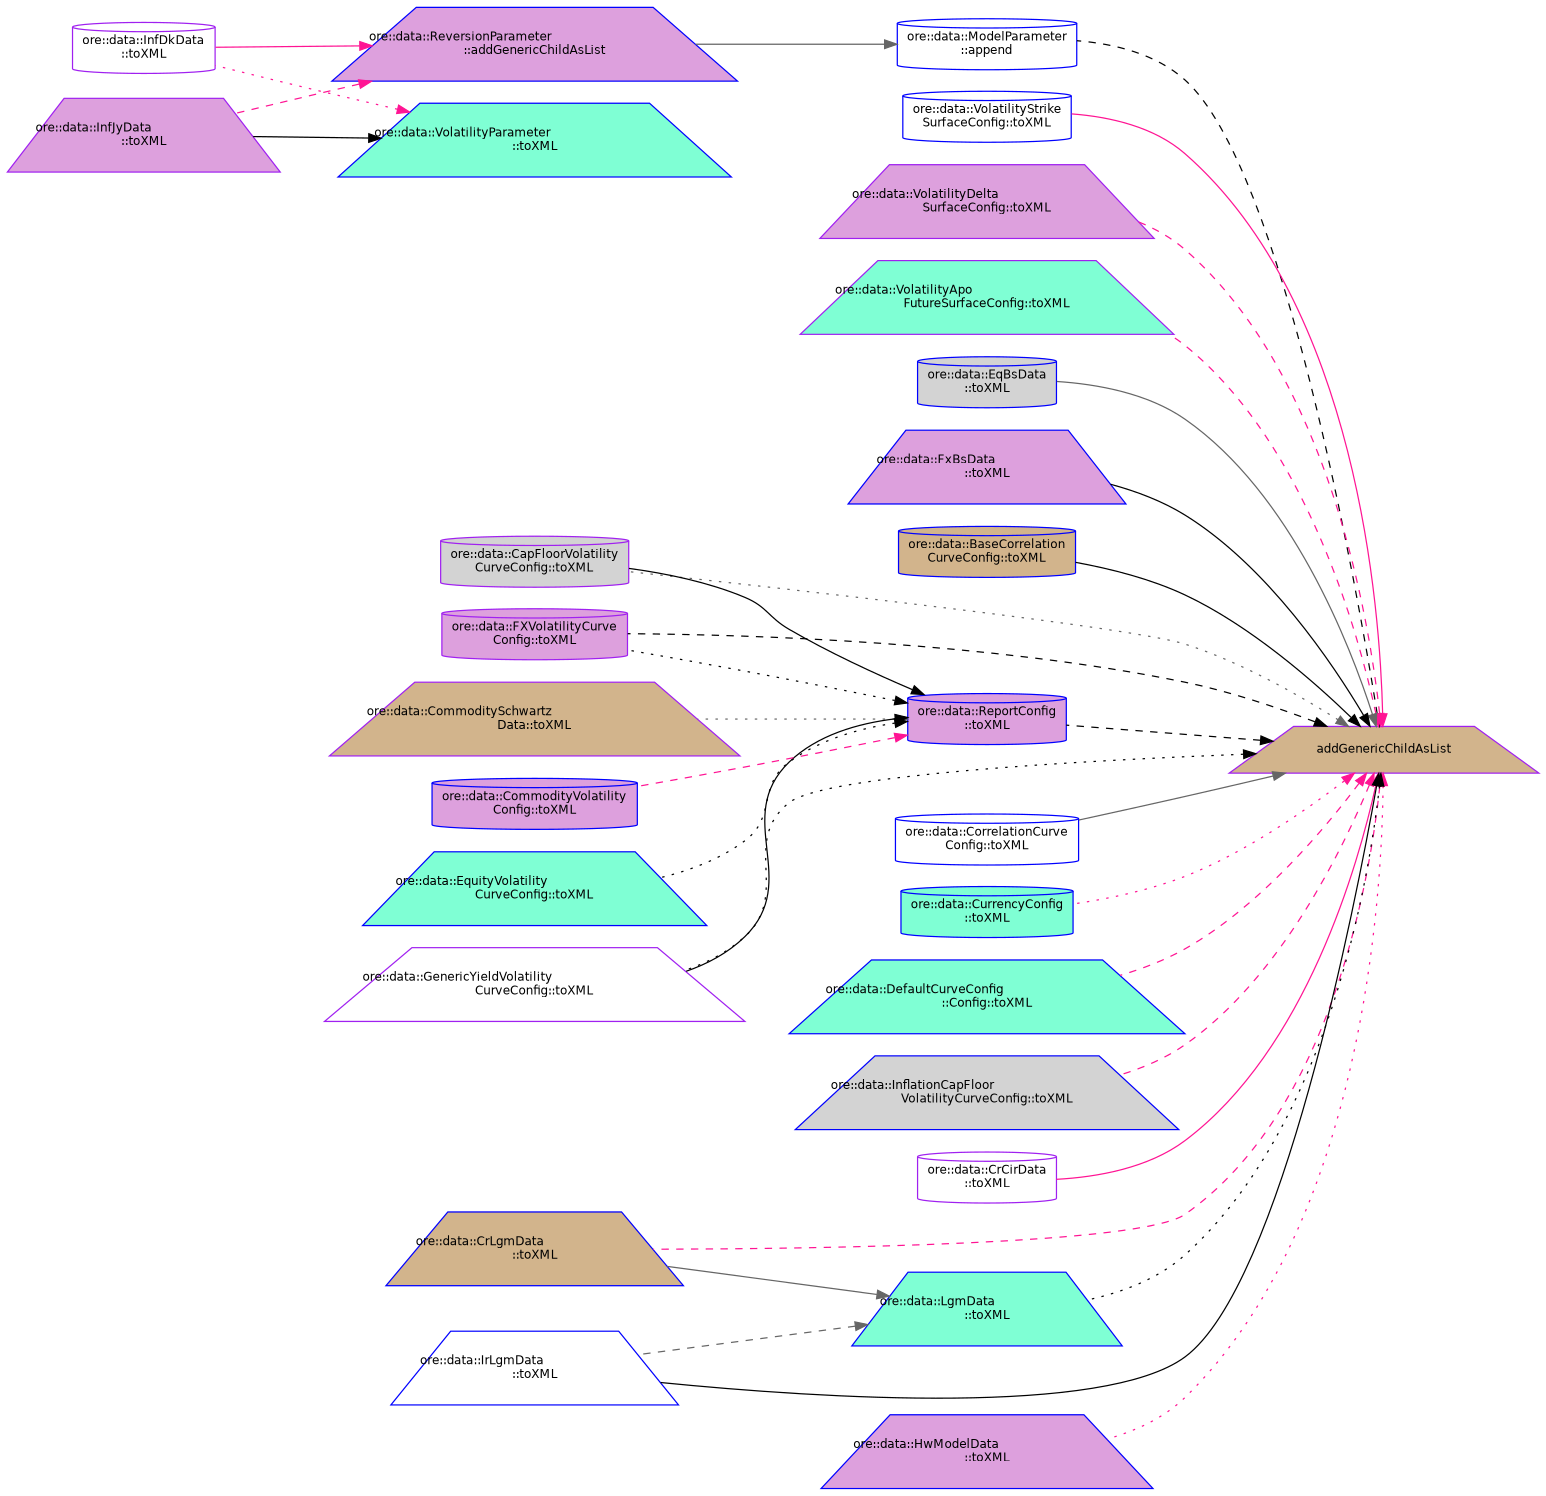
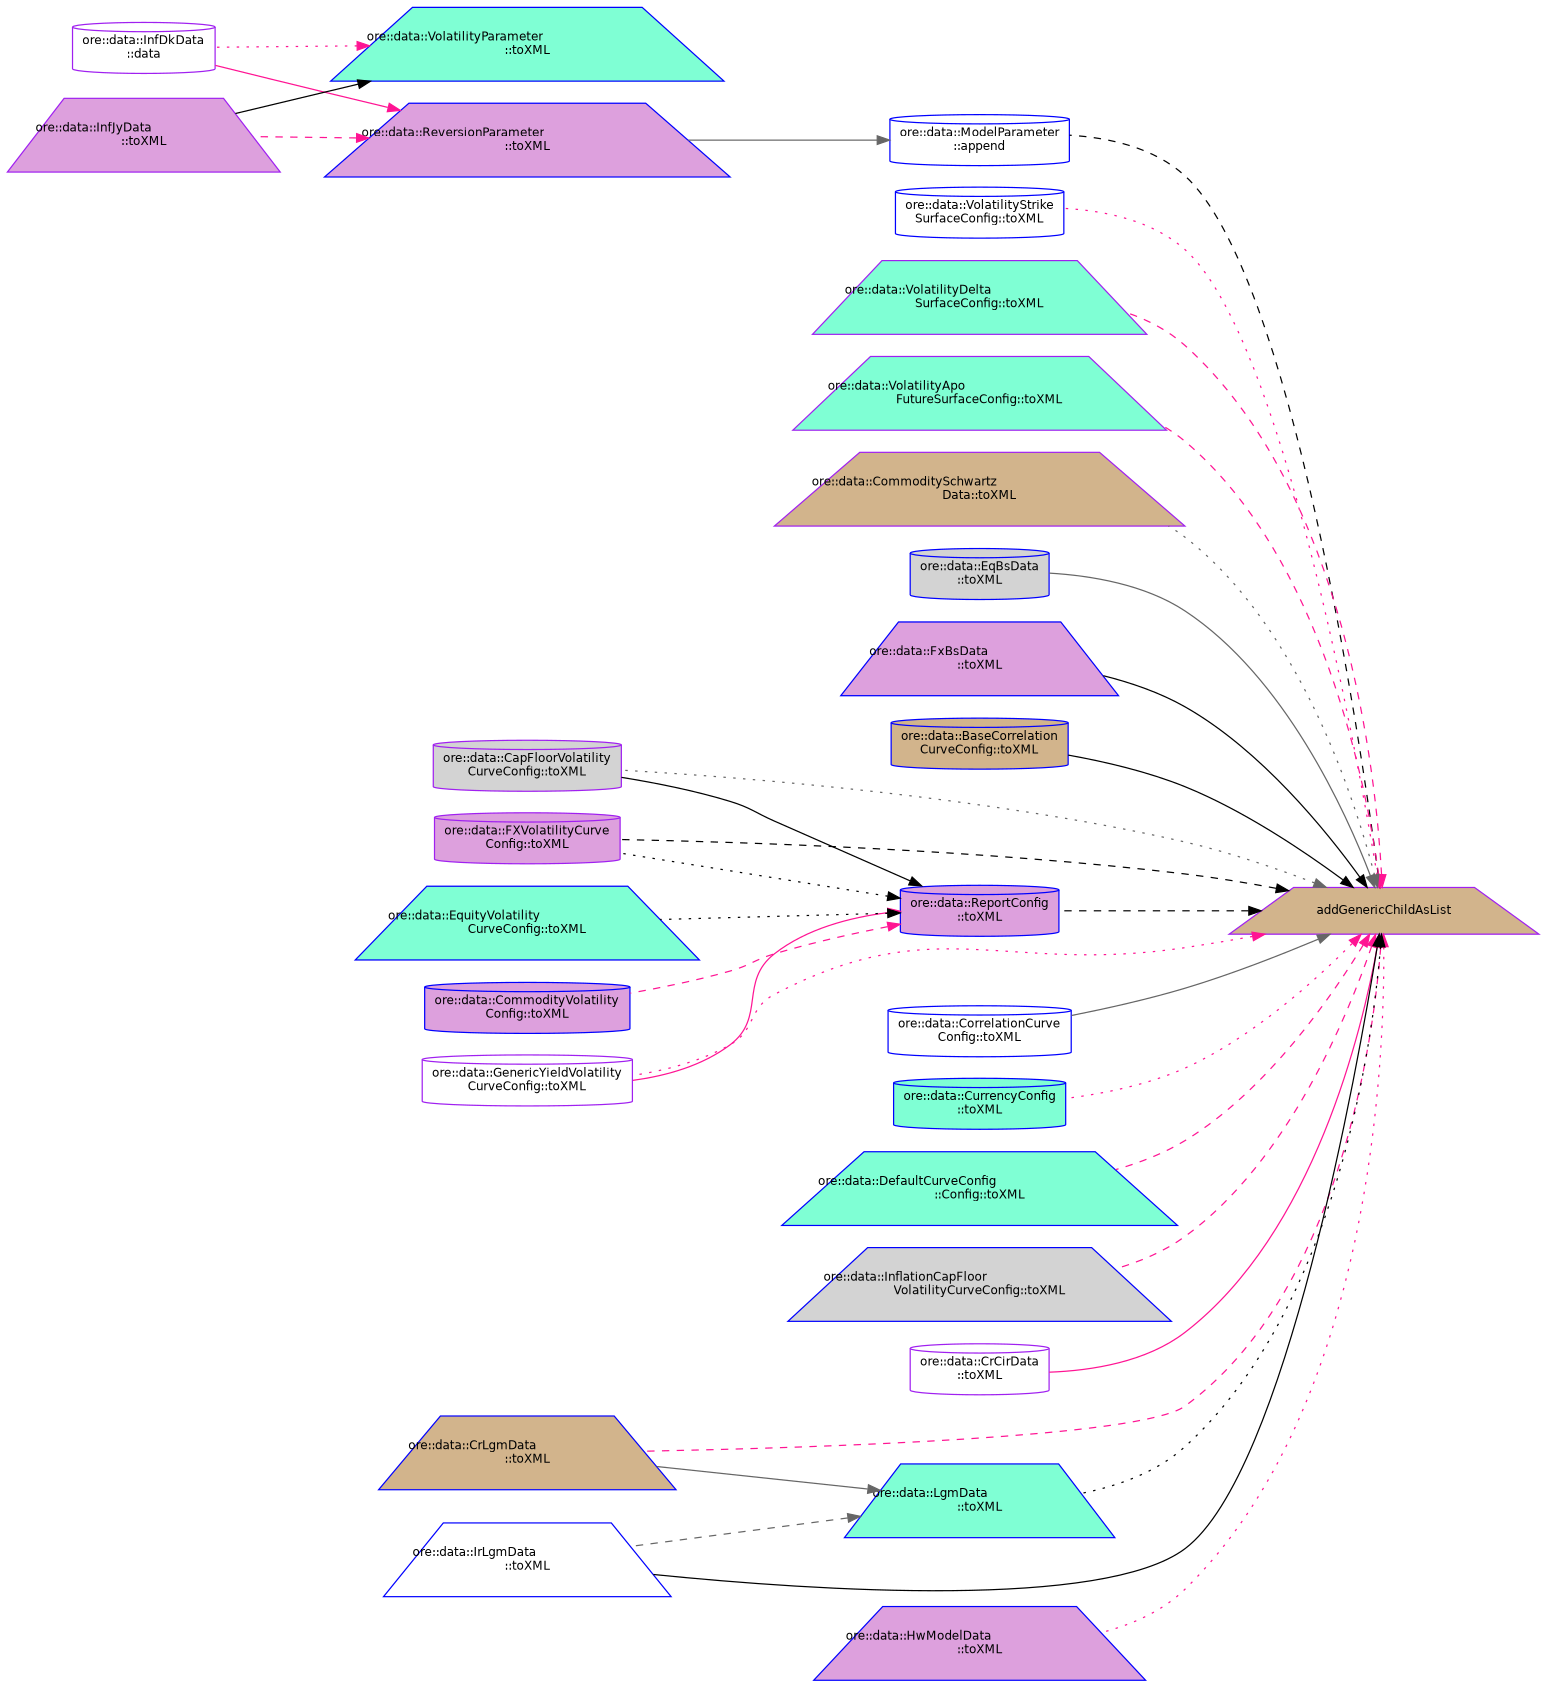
node "ore::data::ReversionParameter ::addGenericChildAsList": label "ore::data::ReversionParameter ::addGenericChildAsList" -> "ore::data::ReversionParameter ::toXML"
node "ore::data::InfDkData ::toXML": label "ore::data::InfDkData ::toXML" -> "ore::data::InfDkData ::data"
node "ore::data::VolatilityDelta SurfaceConfig::toXML": fillcolor plum -> aquamarine
edge "ore::data::VolatilityStrike SurfaceConfig::toXML" -> "addGenericChildAsList": style solid -> dotted
edge "ore::data::CommoditySchwartz Data::toXML" -> "ore::data::ReportConfig ::toXML": now "ore::data::CommoditySchwartz Data::toXML" -> "addGenericChildAsList"
edge "ore::data::GenericYieldVolatility CurveConfig::toXML" -> "addGenericChildAsList": color black -> deeppink
edge "ore::data::GenericYieldVolatility CurveConfig::toXML" -> "ore::data::ReportConfig ::toXML": color black -> deeppink
node "ore::data::GenericYieldVolatility CurveConfig::toXML": shape trapezium -> cylinder
